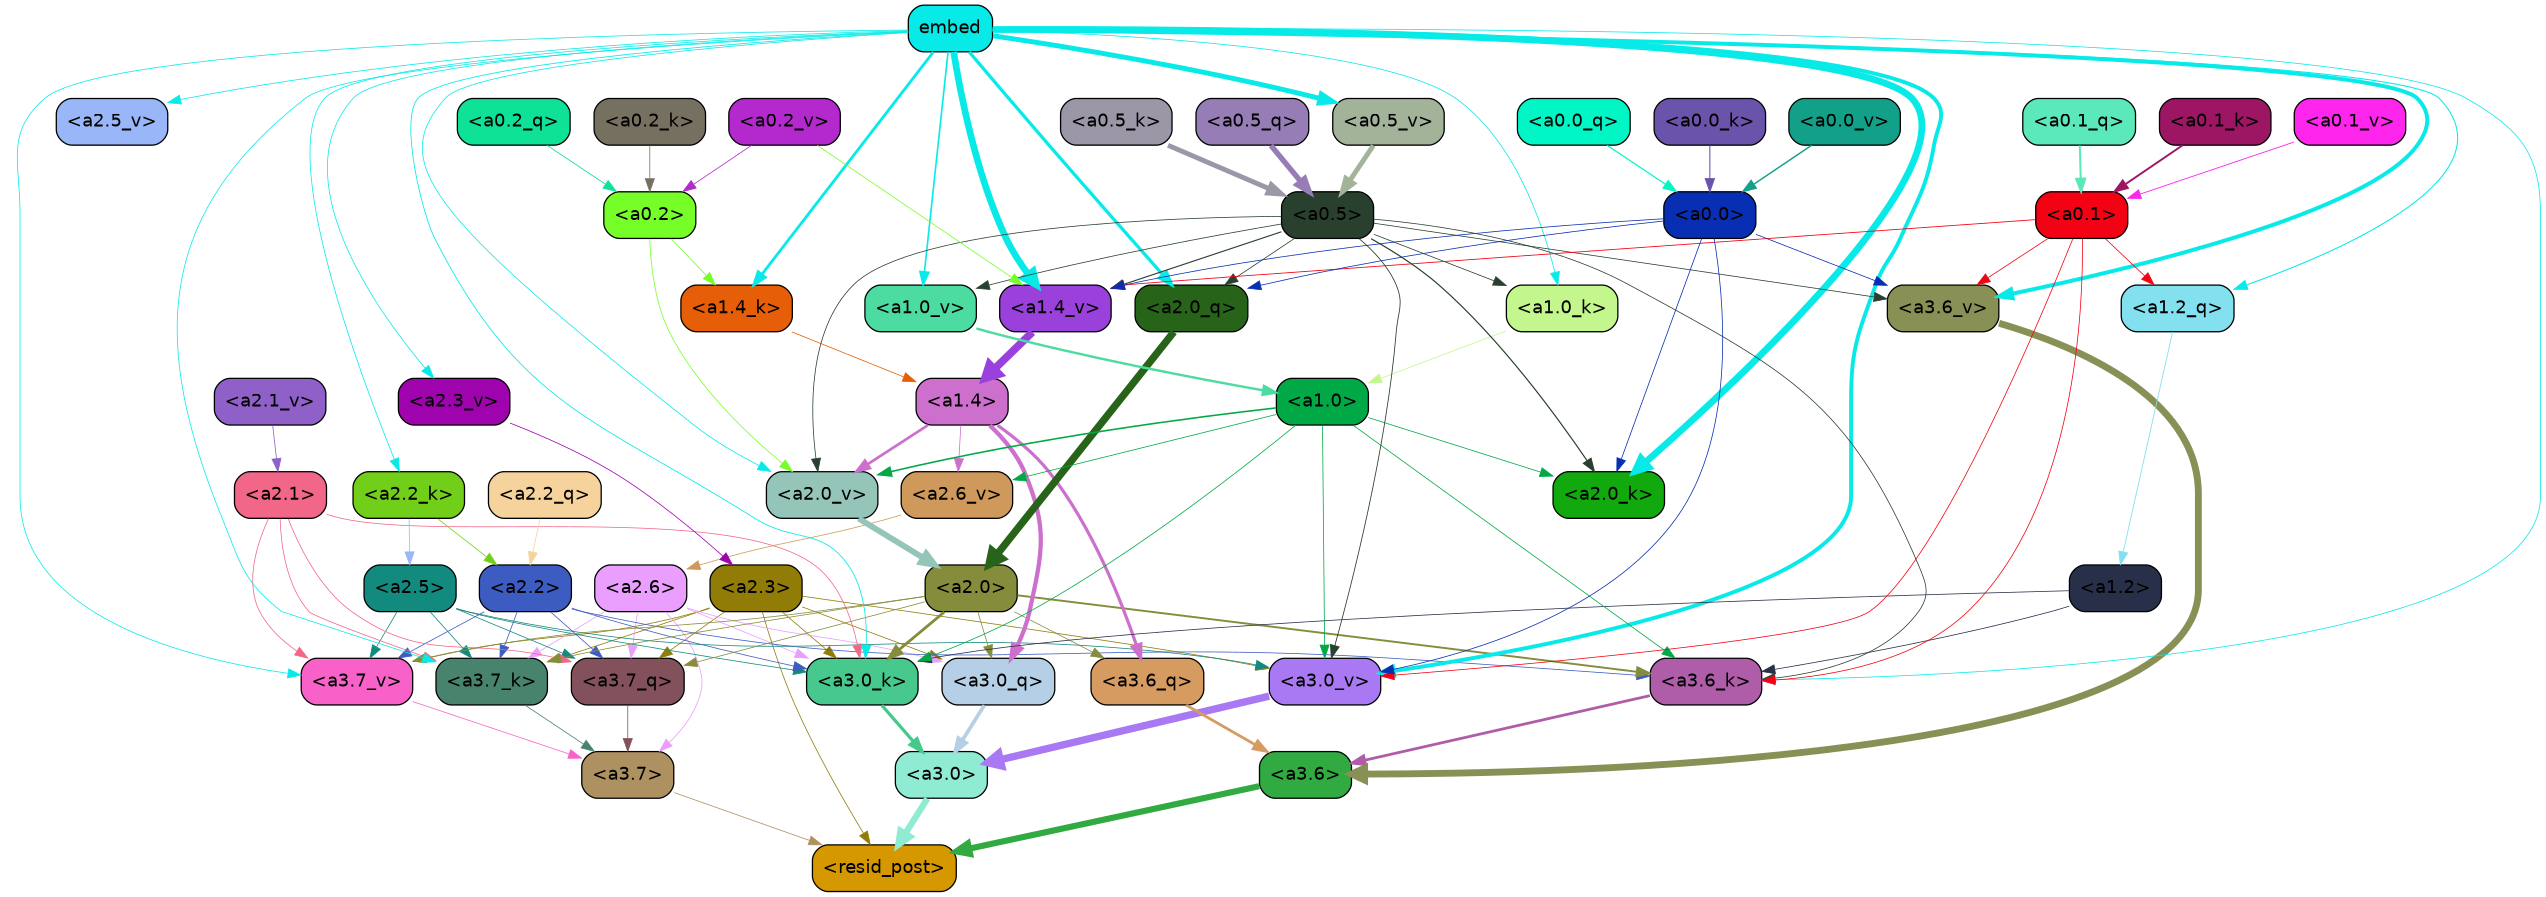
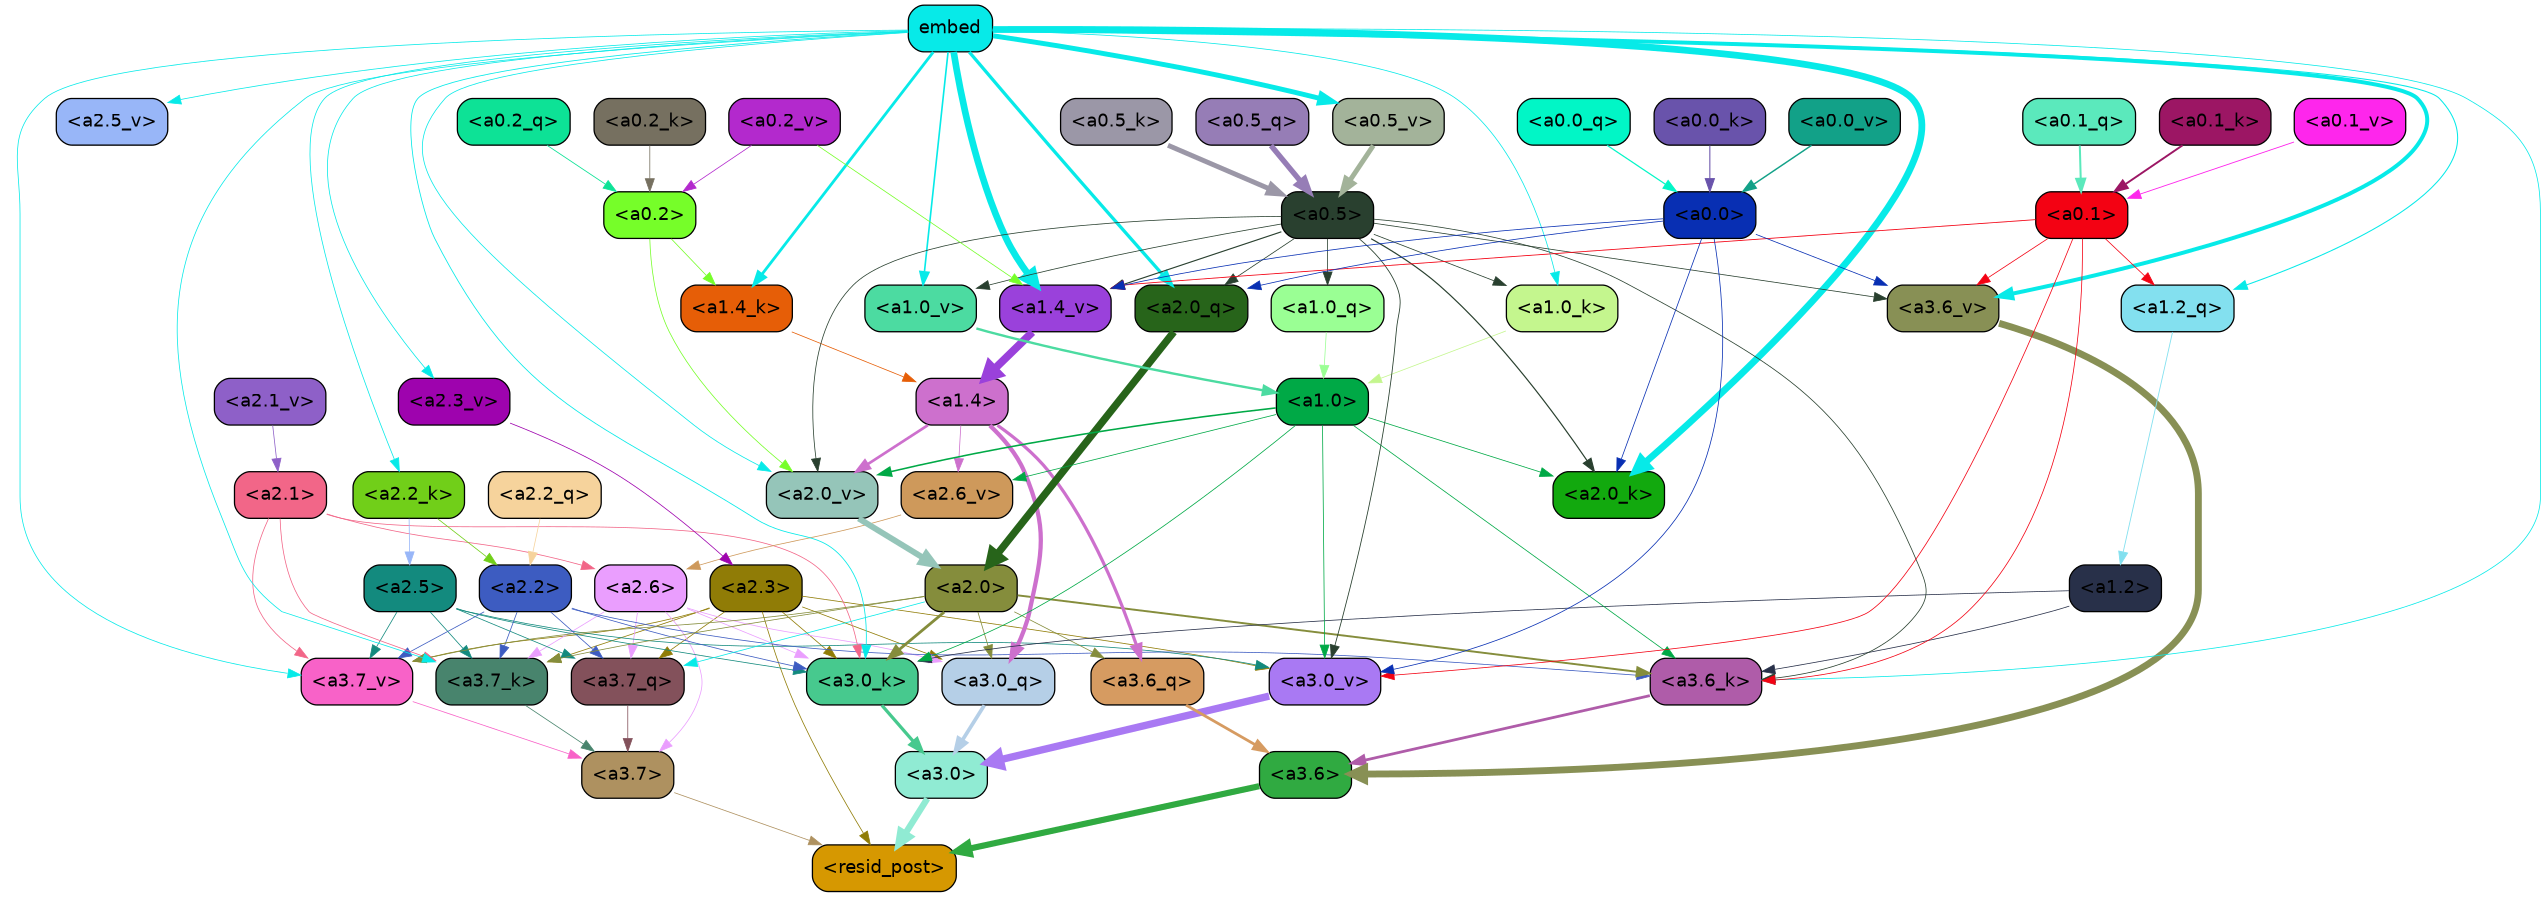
edge "embed" -> "<a3.0_v>": removed
node "<a1.0_q>": added
edge "<a2.0>" -> "<a3.7_q>": color #858d3c -> #07eae8
edge "<a2.1>" -> "<a3.7_q>": now "<a2.1>" -> "<a2.6>"
